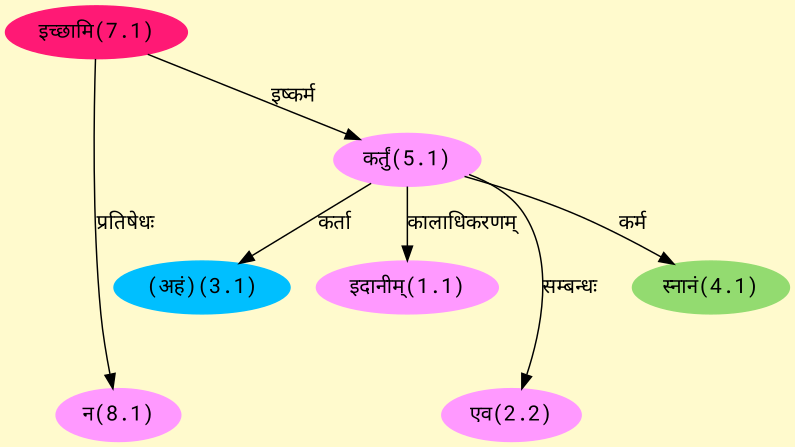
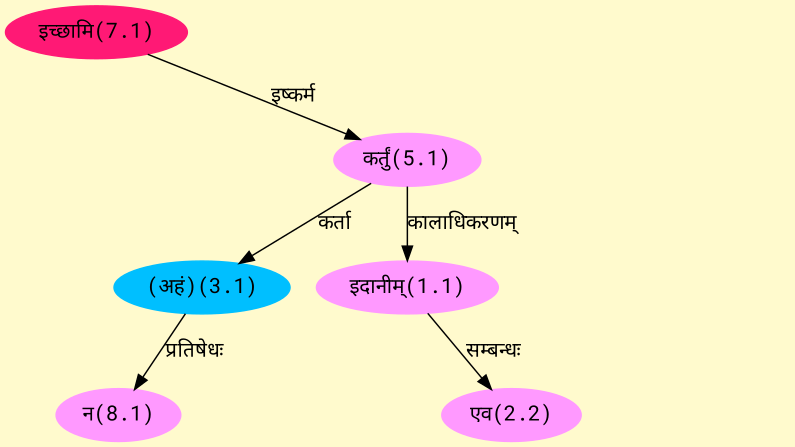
edge "इच्छामि(7.1)" -> "न(8.1)": now "(अहं)(3.1)" -> "न(8.1)"
edge "कर्तुं(5.1)" -> "एव(2.2)": now "इदानीम्(1.1)" -> "एव(2.2)"
node "स्नानं(4.1)": removed
